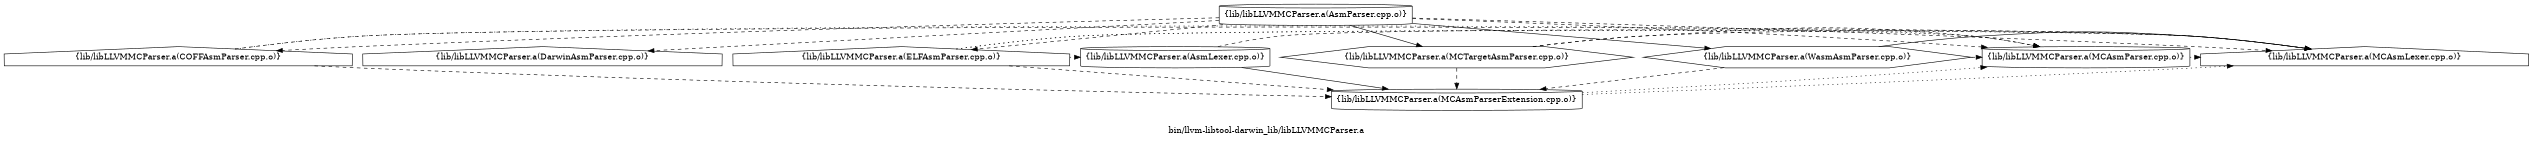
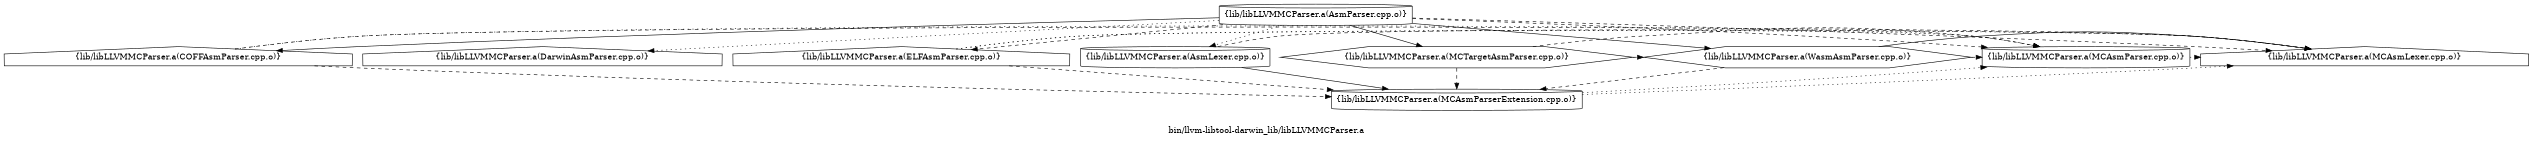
edge "{lib/libLLVMMCParser.a(MCTargetAsmParser.cpp.o)}" -> "{lib/libLLVMMCParser.a(MCAsmLexer.cpp.o)}": now "{lib/libLLVMMCParser.a(MCTargetAsmParser.cpp.o)}" -> "{lib/libLLVMMCParser.a(WasmAsmParser.cpp.o)}"
edge "{lib/libLLVMMCParser.a(AsmParser.cpp.o)}" -> "{lib/libLLVMMCParser.a(COFFAsmParser.cpp.o)}": style dashed -> solid
edge "{lib/libLLVMMCParser.a(AsmParser.cpp.o)}" -> "{lib/libLLVMMCParser.a(DarwinAsmParser.cpp.o)}": style dashed -> dotted
edge "{lib/libLLVMMCParser.a(ELFAsmParser.cpp.o)}" -> "{lib/libLLVMMCParser.a(AsmLexer.cpp.o)}": now "{lib/libLLVMMCParser.a(AsmParser.cpp.o)}" -> "{lib/libLLVMMCParser.a(AsmLexer.cpp.o)}"
